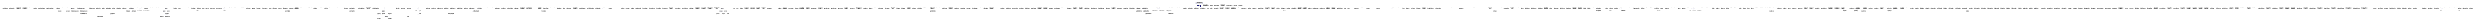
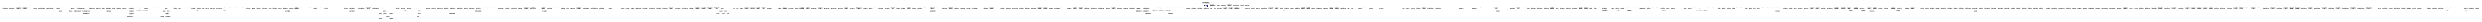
node "findifnot_bad_alloc.cpp": added
